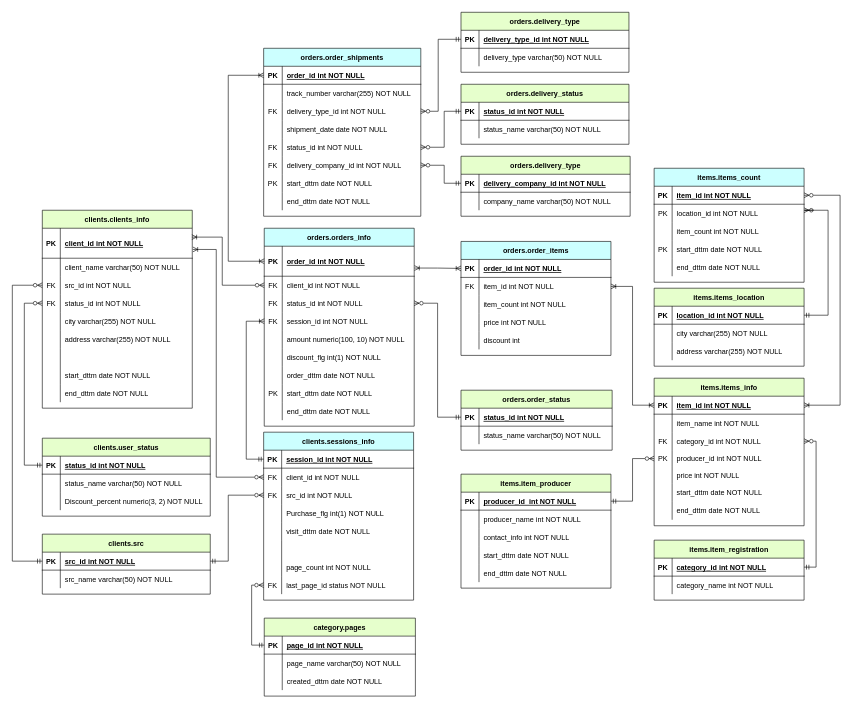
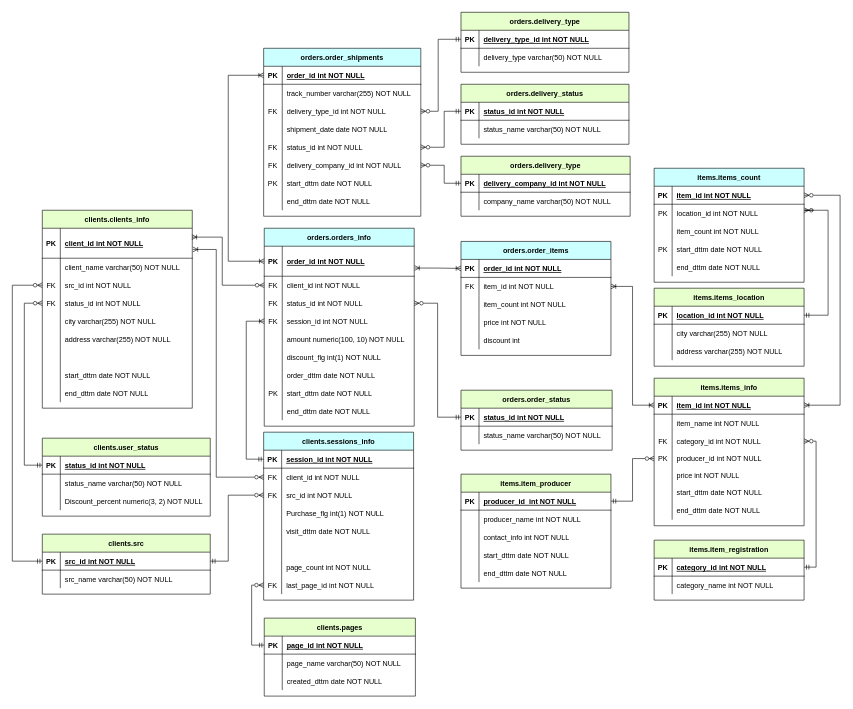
node "last_page_id status NOT NULL": label "last_page_id status NOT NULL" -> "last_page_id int NOT NULL"
node "category.pages": label "category.pages" -> "clients.pages"
